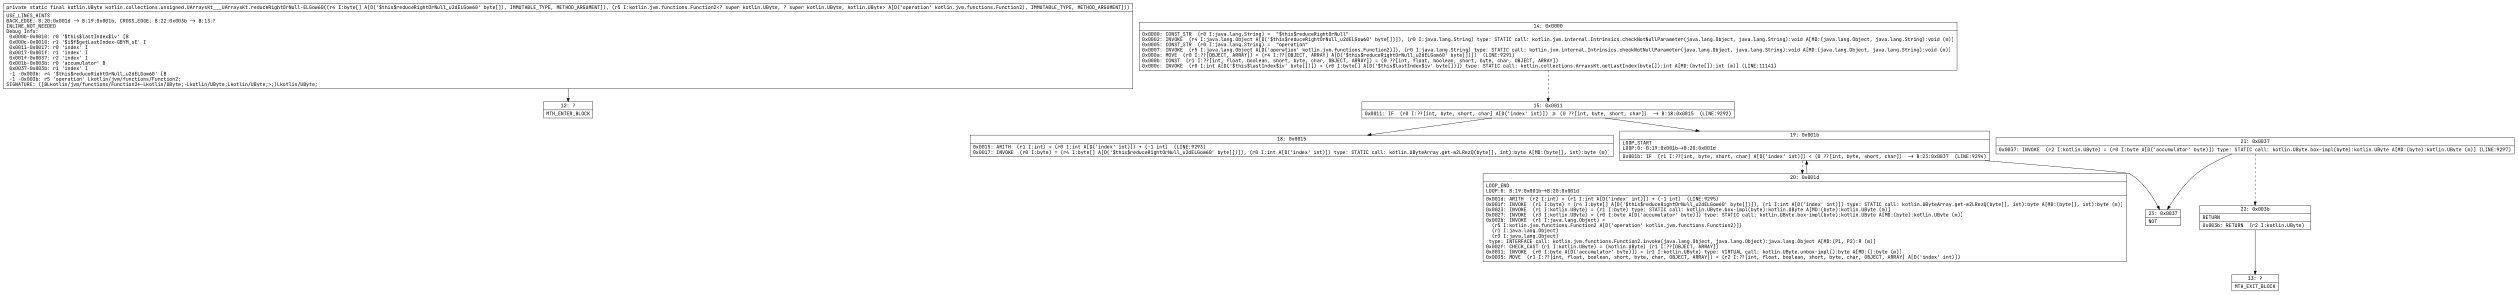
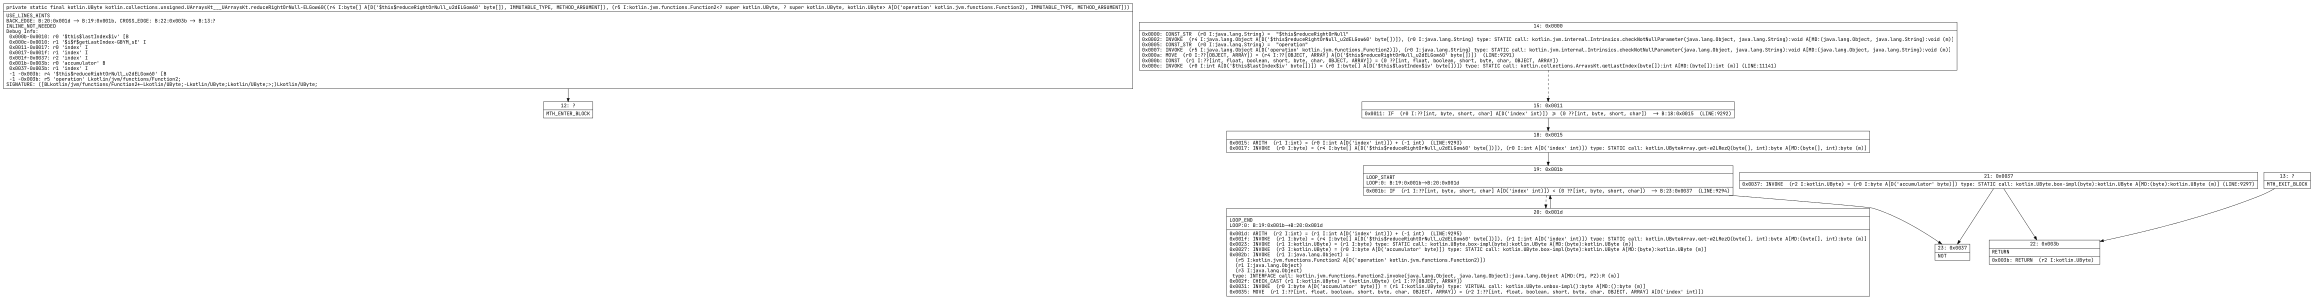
edge "15: 0x0011" -> "19: 0x001b": now "18: 0x0015" -> "19: 0x001b"
edge "21: 0x0037" -> "22: 0x003b": style dashed -> solid
edge "22: 0x003b" -> "13: ?": reversed
